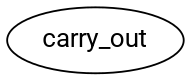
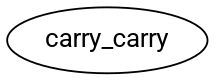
node "carry_out": label "carry_out" -> "carry_carry"
